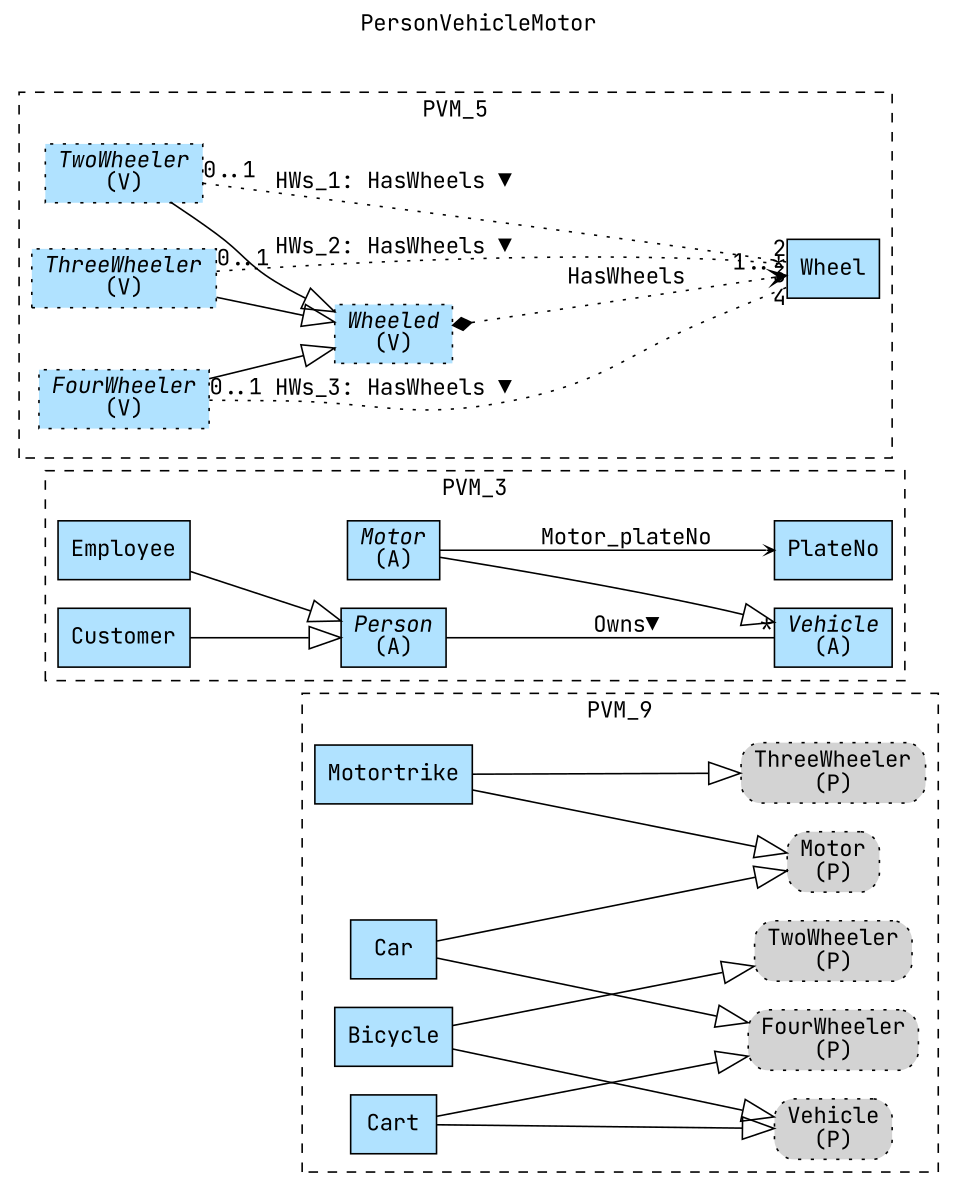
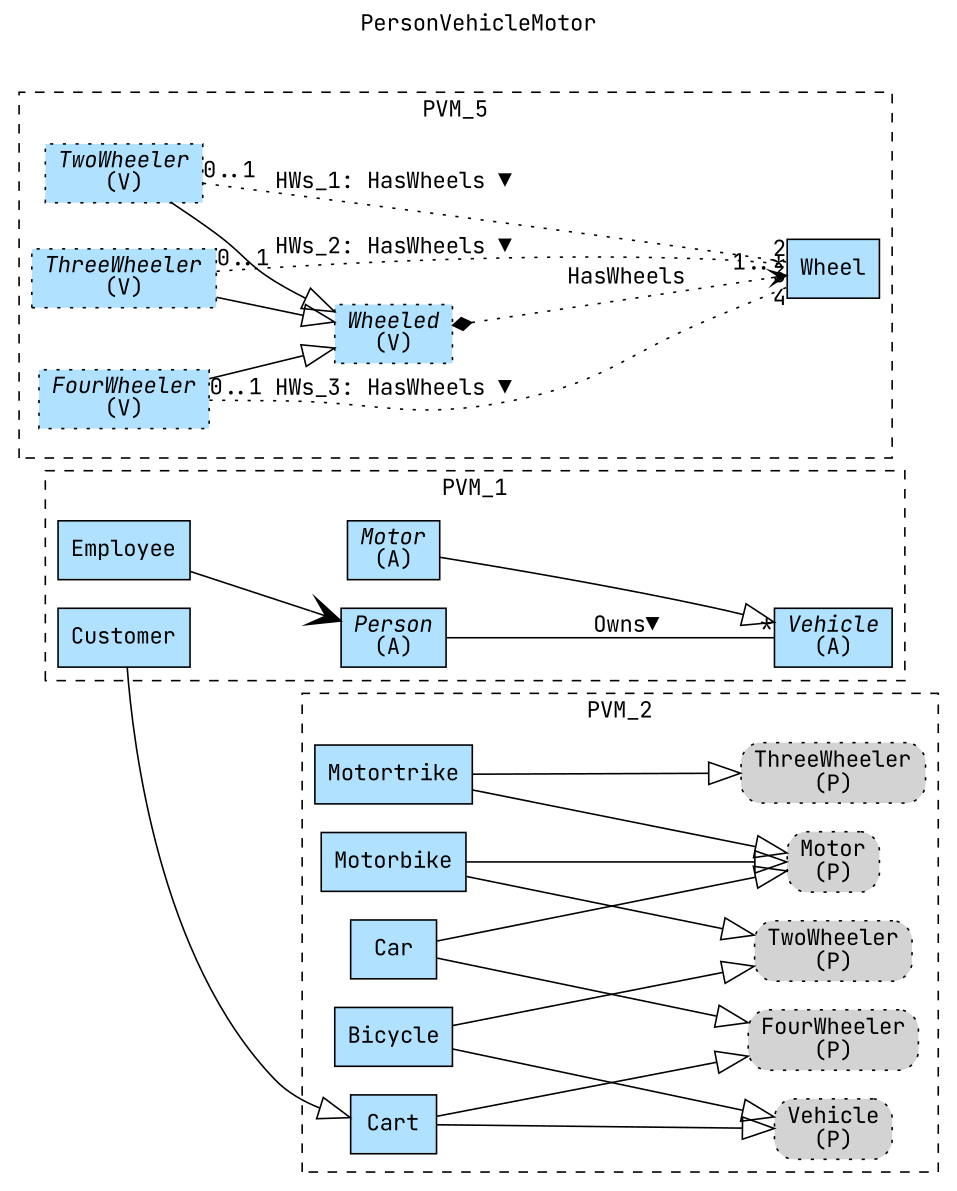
cluster "PVM_3": label "PVM_3" -> "PVM_1"
node "PlateNo": removed
edge "Employee" -> "Person": arrowhead onormal -> vee
edge "Customer" -> "Person": now "Customer" -> "Cart"
cluster "PVM_9": label "PVM_9" -> "PVM_2"
node "Motorbike": added
